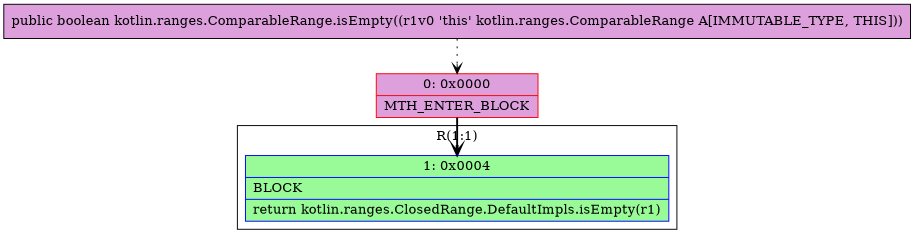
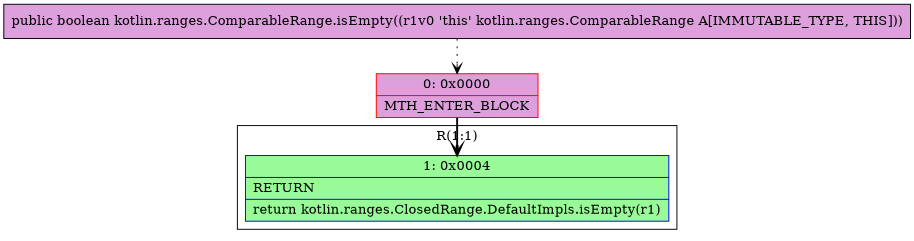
node "1: 0x0004": text "BLOCK" -> "RETURN"
